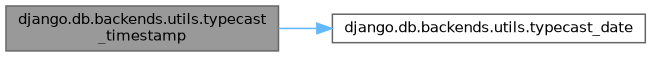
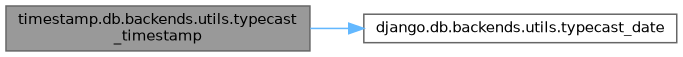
node "django.db.backends.utils.typecast _timestamp": label "django.db.backends.utils.typecast _timestamp" -> "timestamp.db.backends.utils.typecast _timestamp"
